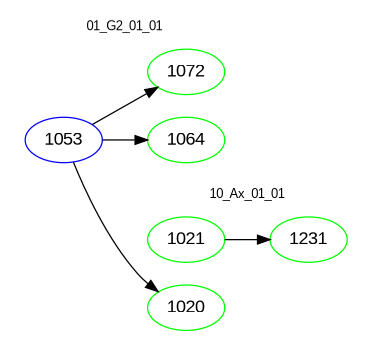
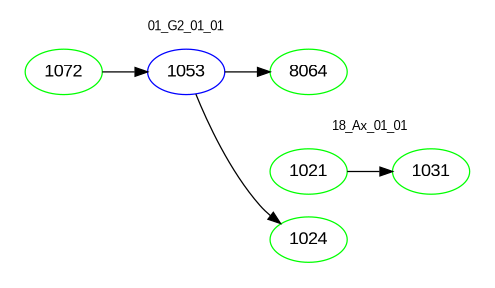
edge "1053" -> "1072": reversed
node "1064": label "1064" -> "8064"
cluster "10_Ax_01_01": label "10_Ax_01_01" -> "18_Ax_01_01"
node "1231": label "1231" -> "1031"
node "1020": label "1020" -> "1024"
